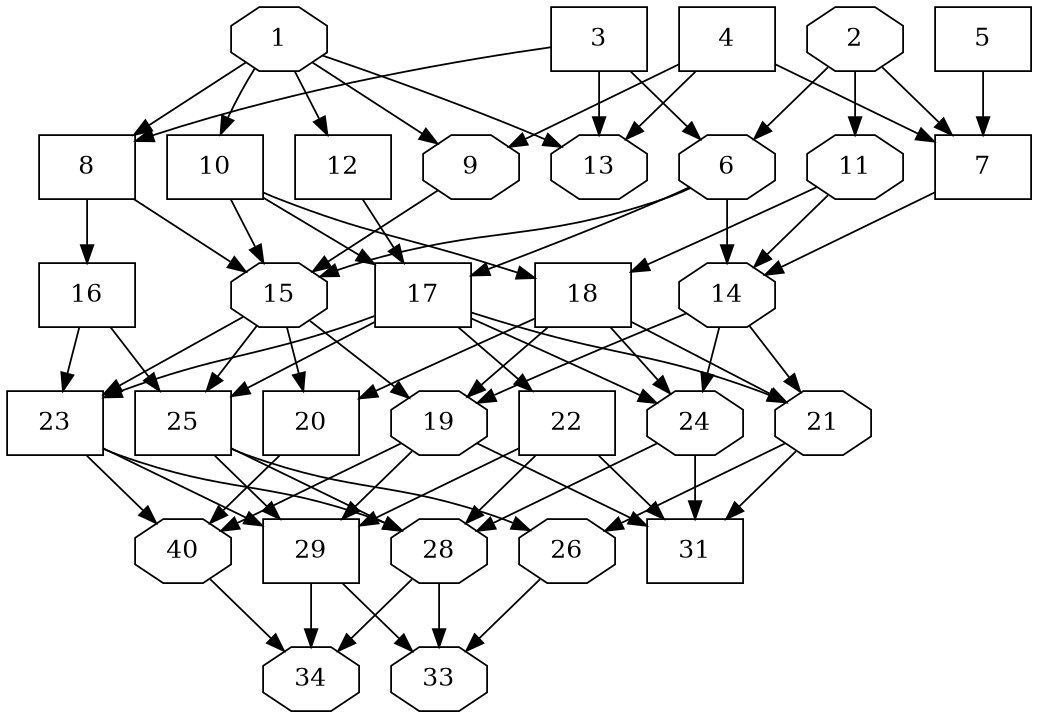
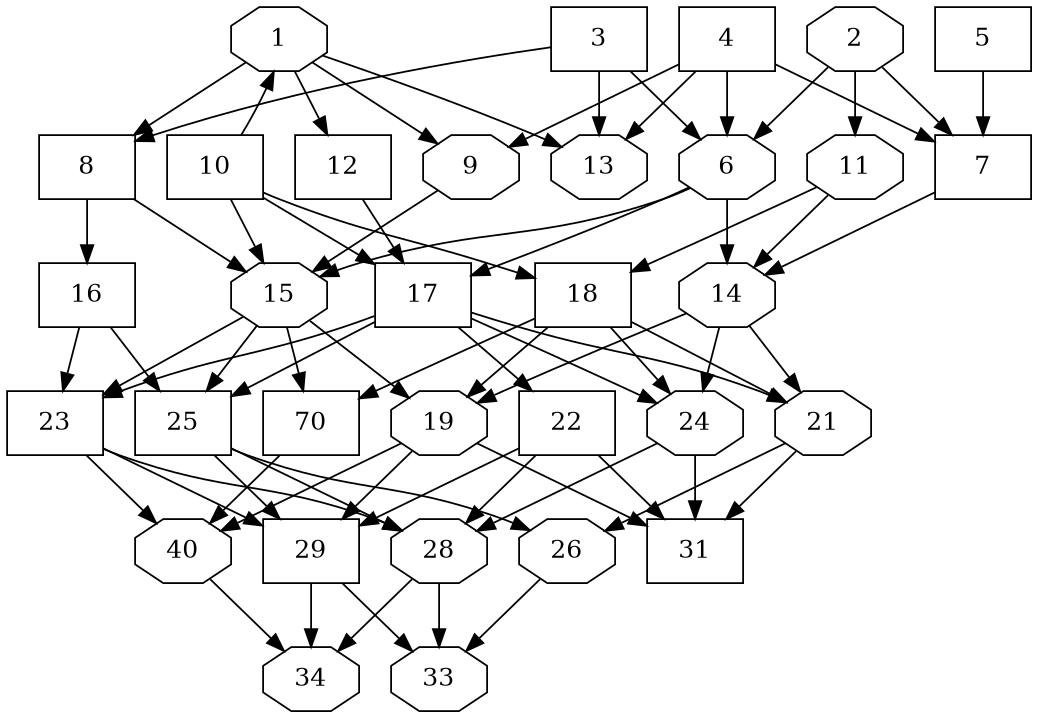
edge "1" -> "10": reversed
edge "4" -> "6": added
node "20": label "20" -> "70"
